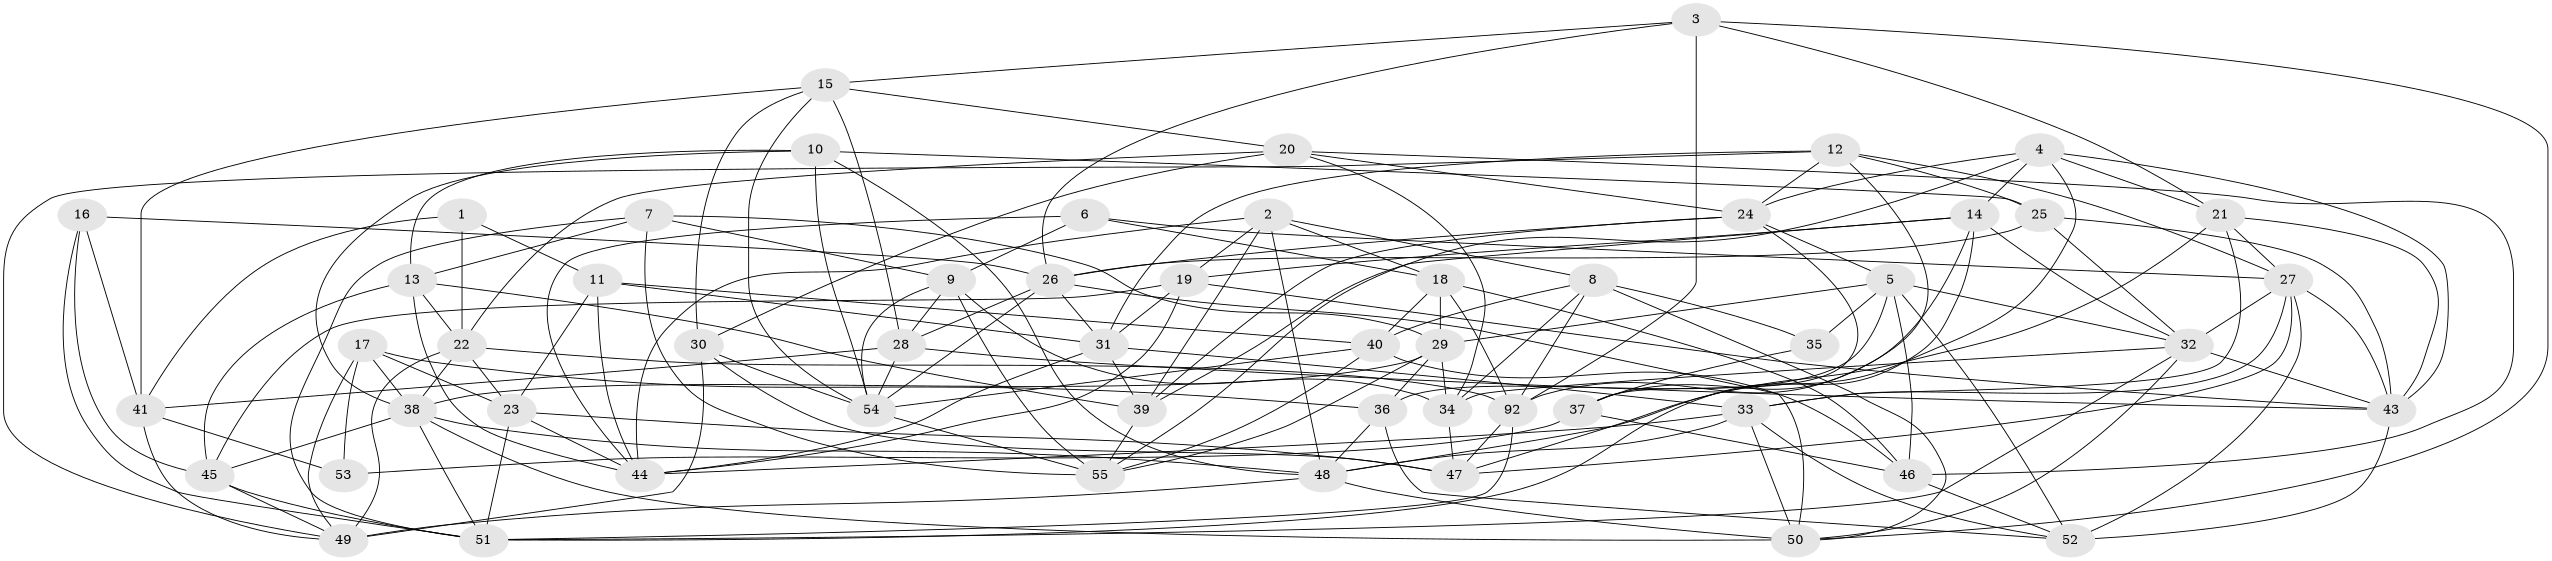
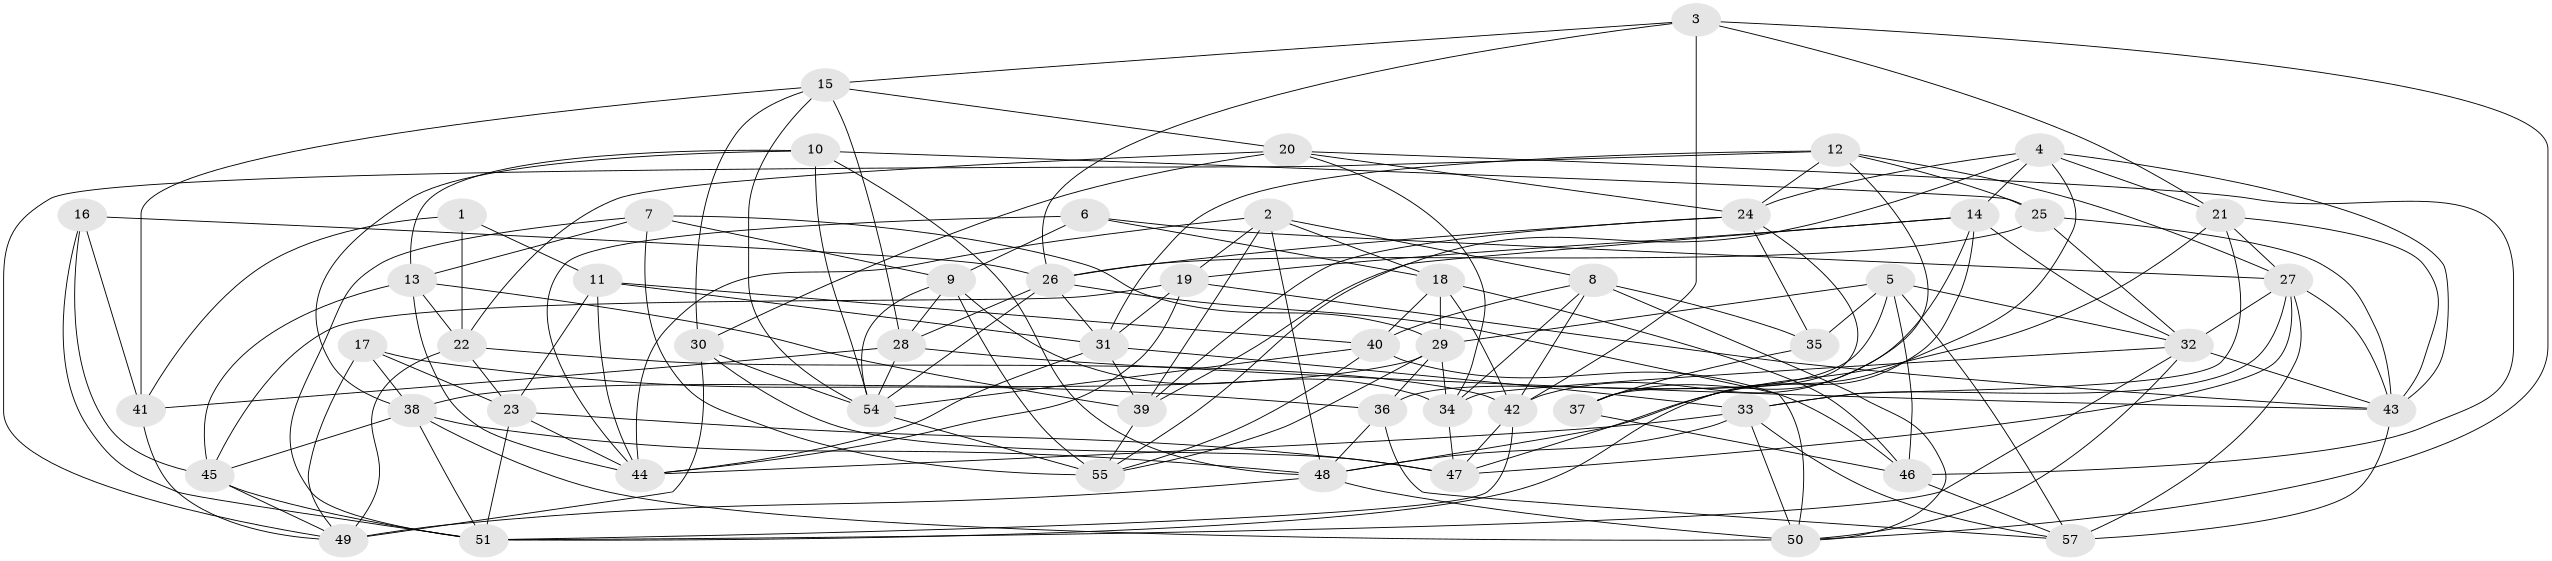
edge "24" -- "5": now "24" -- "35"
edge "22" -- "38": removed
node "92": label "92" -> "42"
node "53": removed
node "52": label "52" -> "57"
